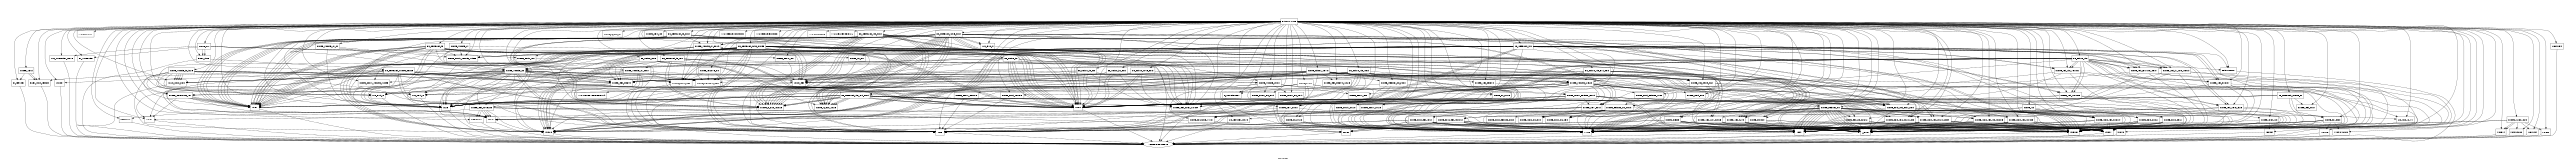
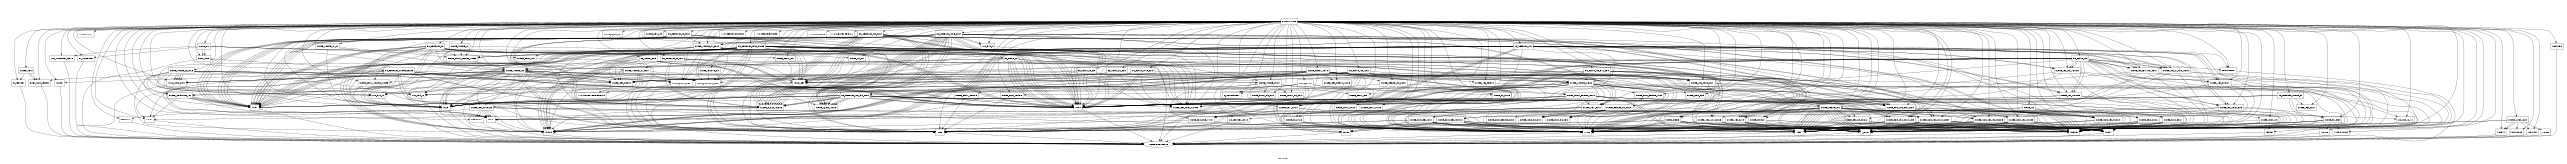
edge "external node" -> "kldload": removed
edge "op_begemot_base_bridge" -> "bridge_update_bif": now "bridge_ports_update_listage" -> "bridge_update_bif"
edge "timer_stop" -> "op_begemot_bridge_config": reversed
edge "bridge_get_default" -> "mib_first_if": now "bridge_get_default" -> "llvm.memcpy.p0i8.p0i8.i64"
edge "bridge_port_getinfo_mibif" -> "bridge_getinfo_bif_ports": reversed
edge "bridge_new_addrs" -> "strerror": added
node "strdup": removed
